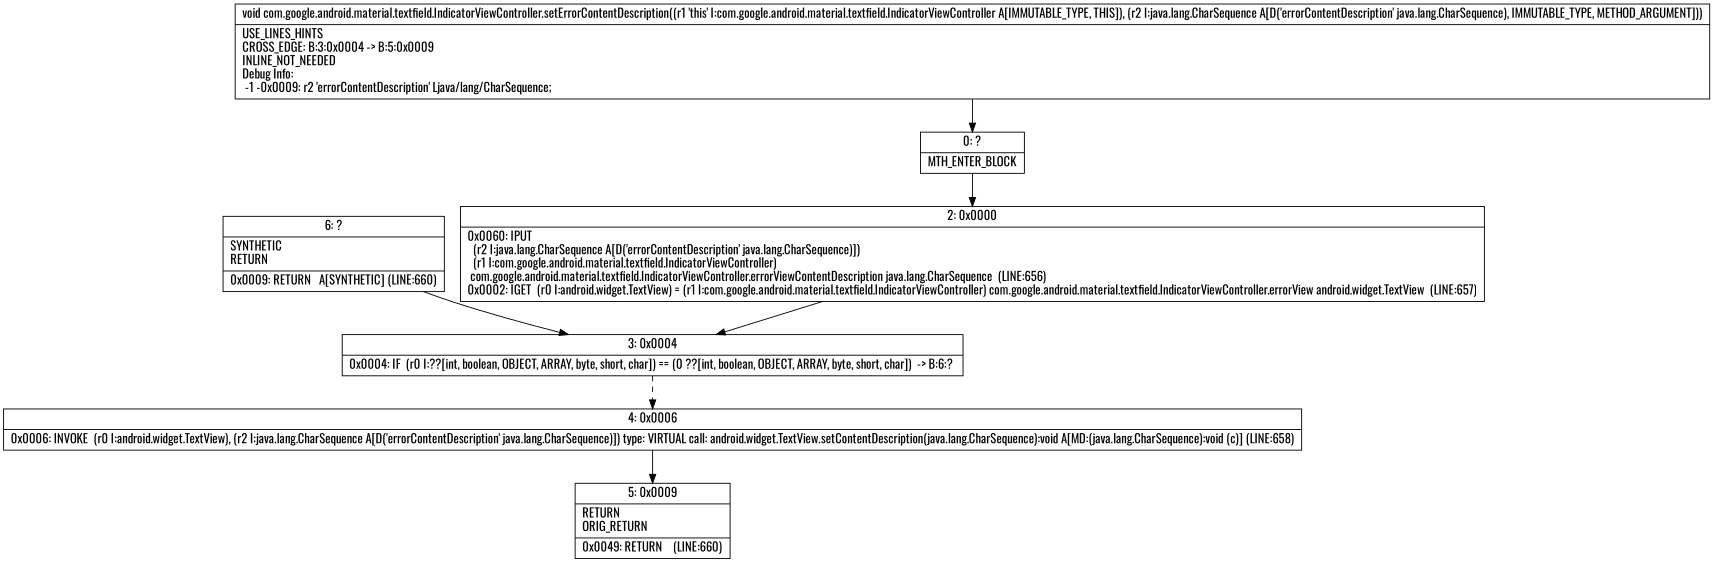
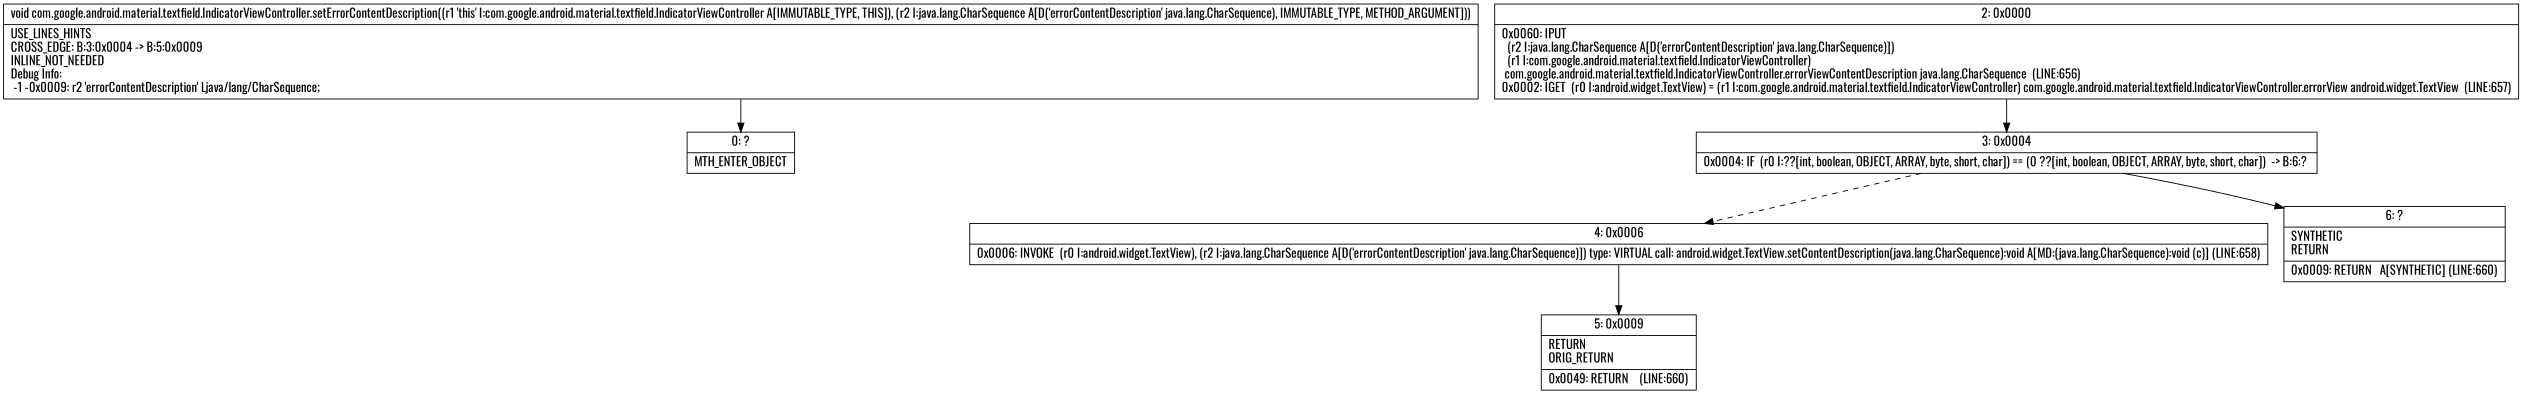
node "0: ?": text "MTH_ENTER_BLOCK" -> "MTH_ENTER_OBJECT"
edge "0: ?" -> "2: 0x0000": removed
edge "6: ?" -> "3: 0x0004": reversed
